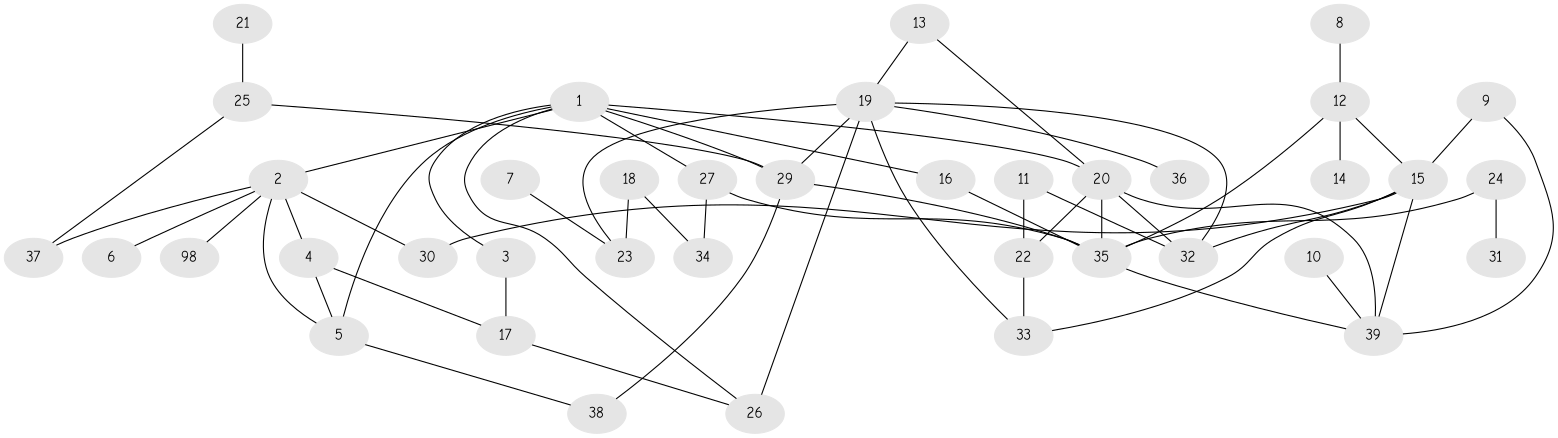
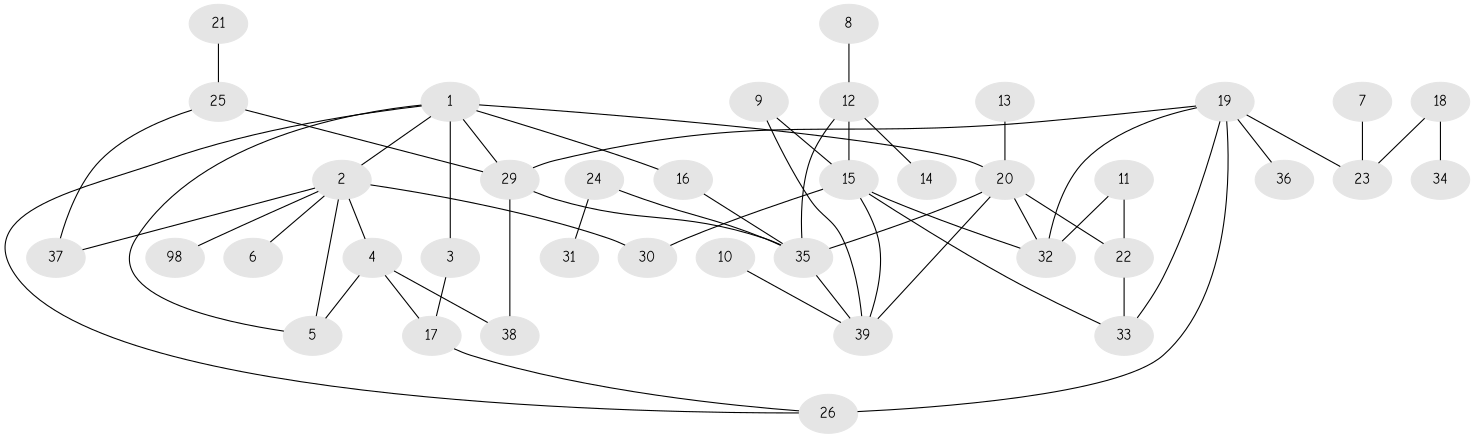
edge "13" -- "19": removed
node "27": removed
edge "5" -- "38": now "4" -- "38"
